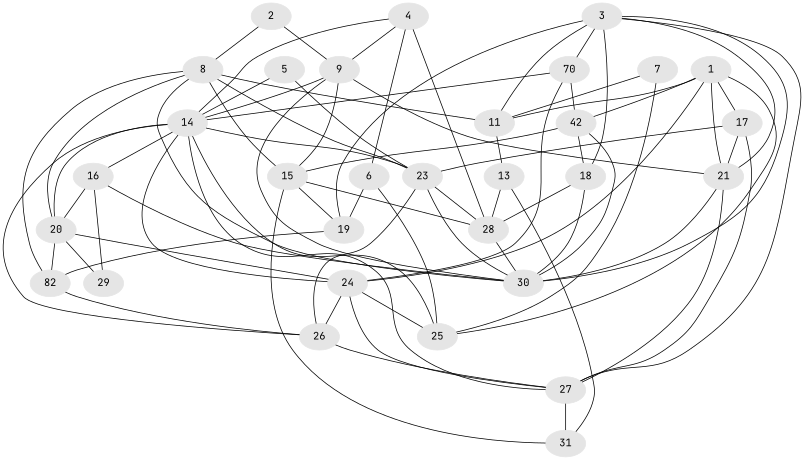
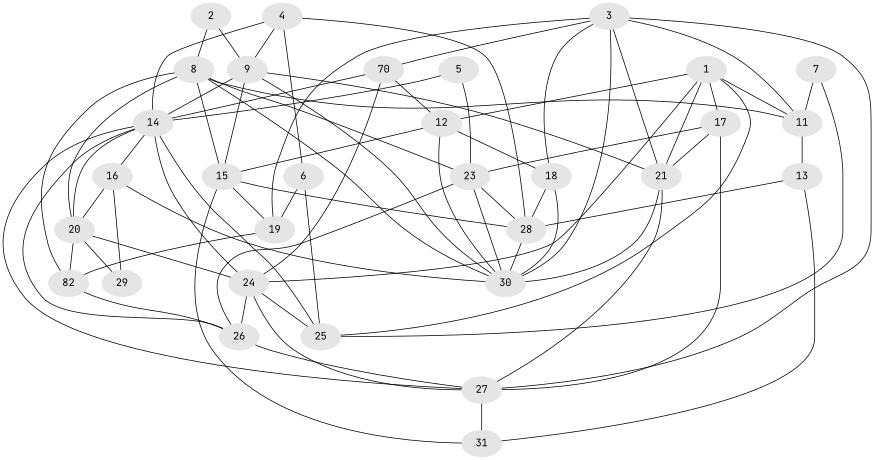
node "42": label "42" -> "12"
edge "14" -- "23": removed
